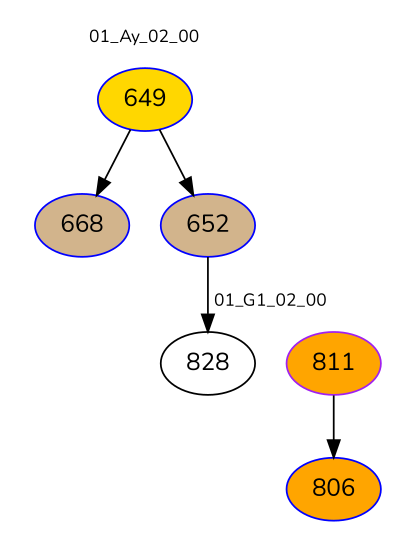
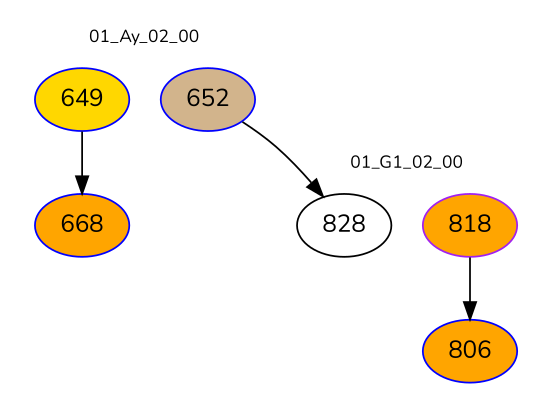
edge "649" -> "652": removed
node "668": fillcolor tan -> orange
node "811": label "811" -> "818"
